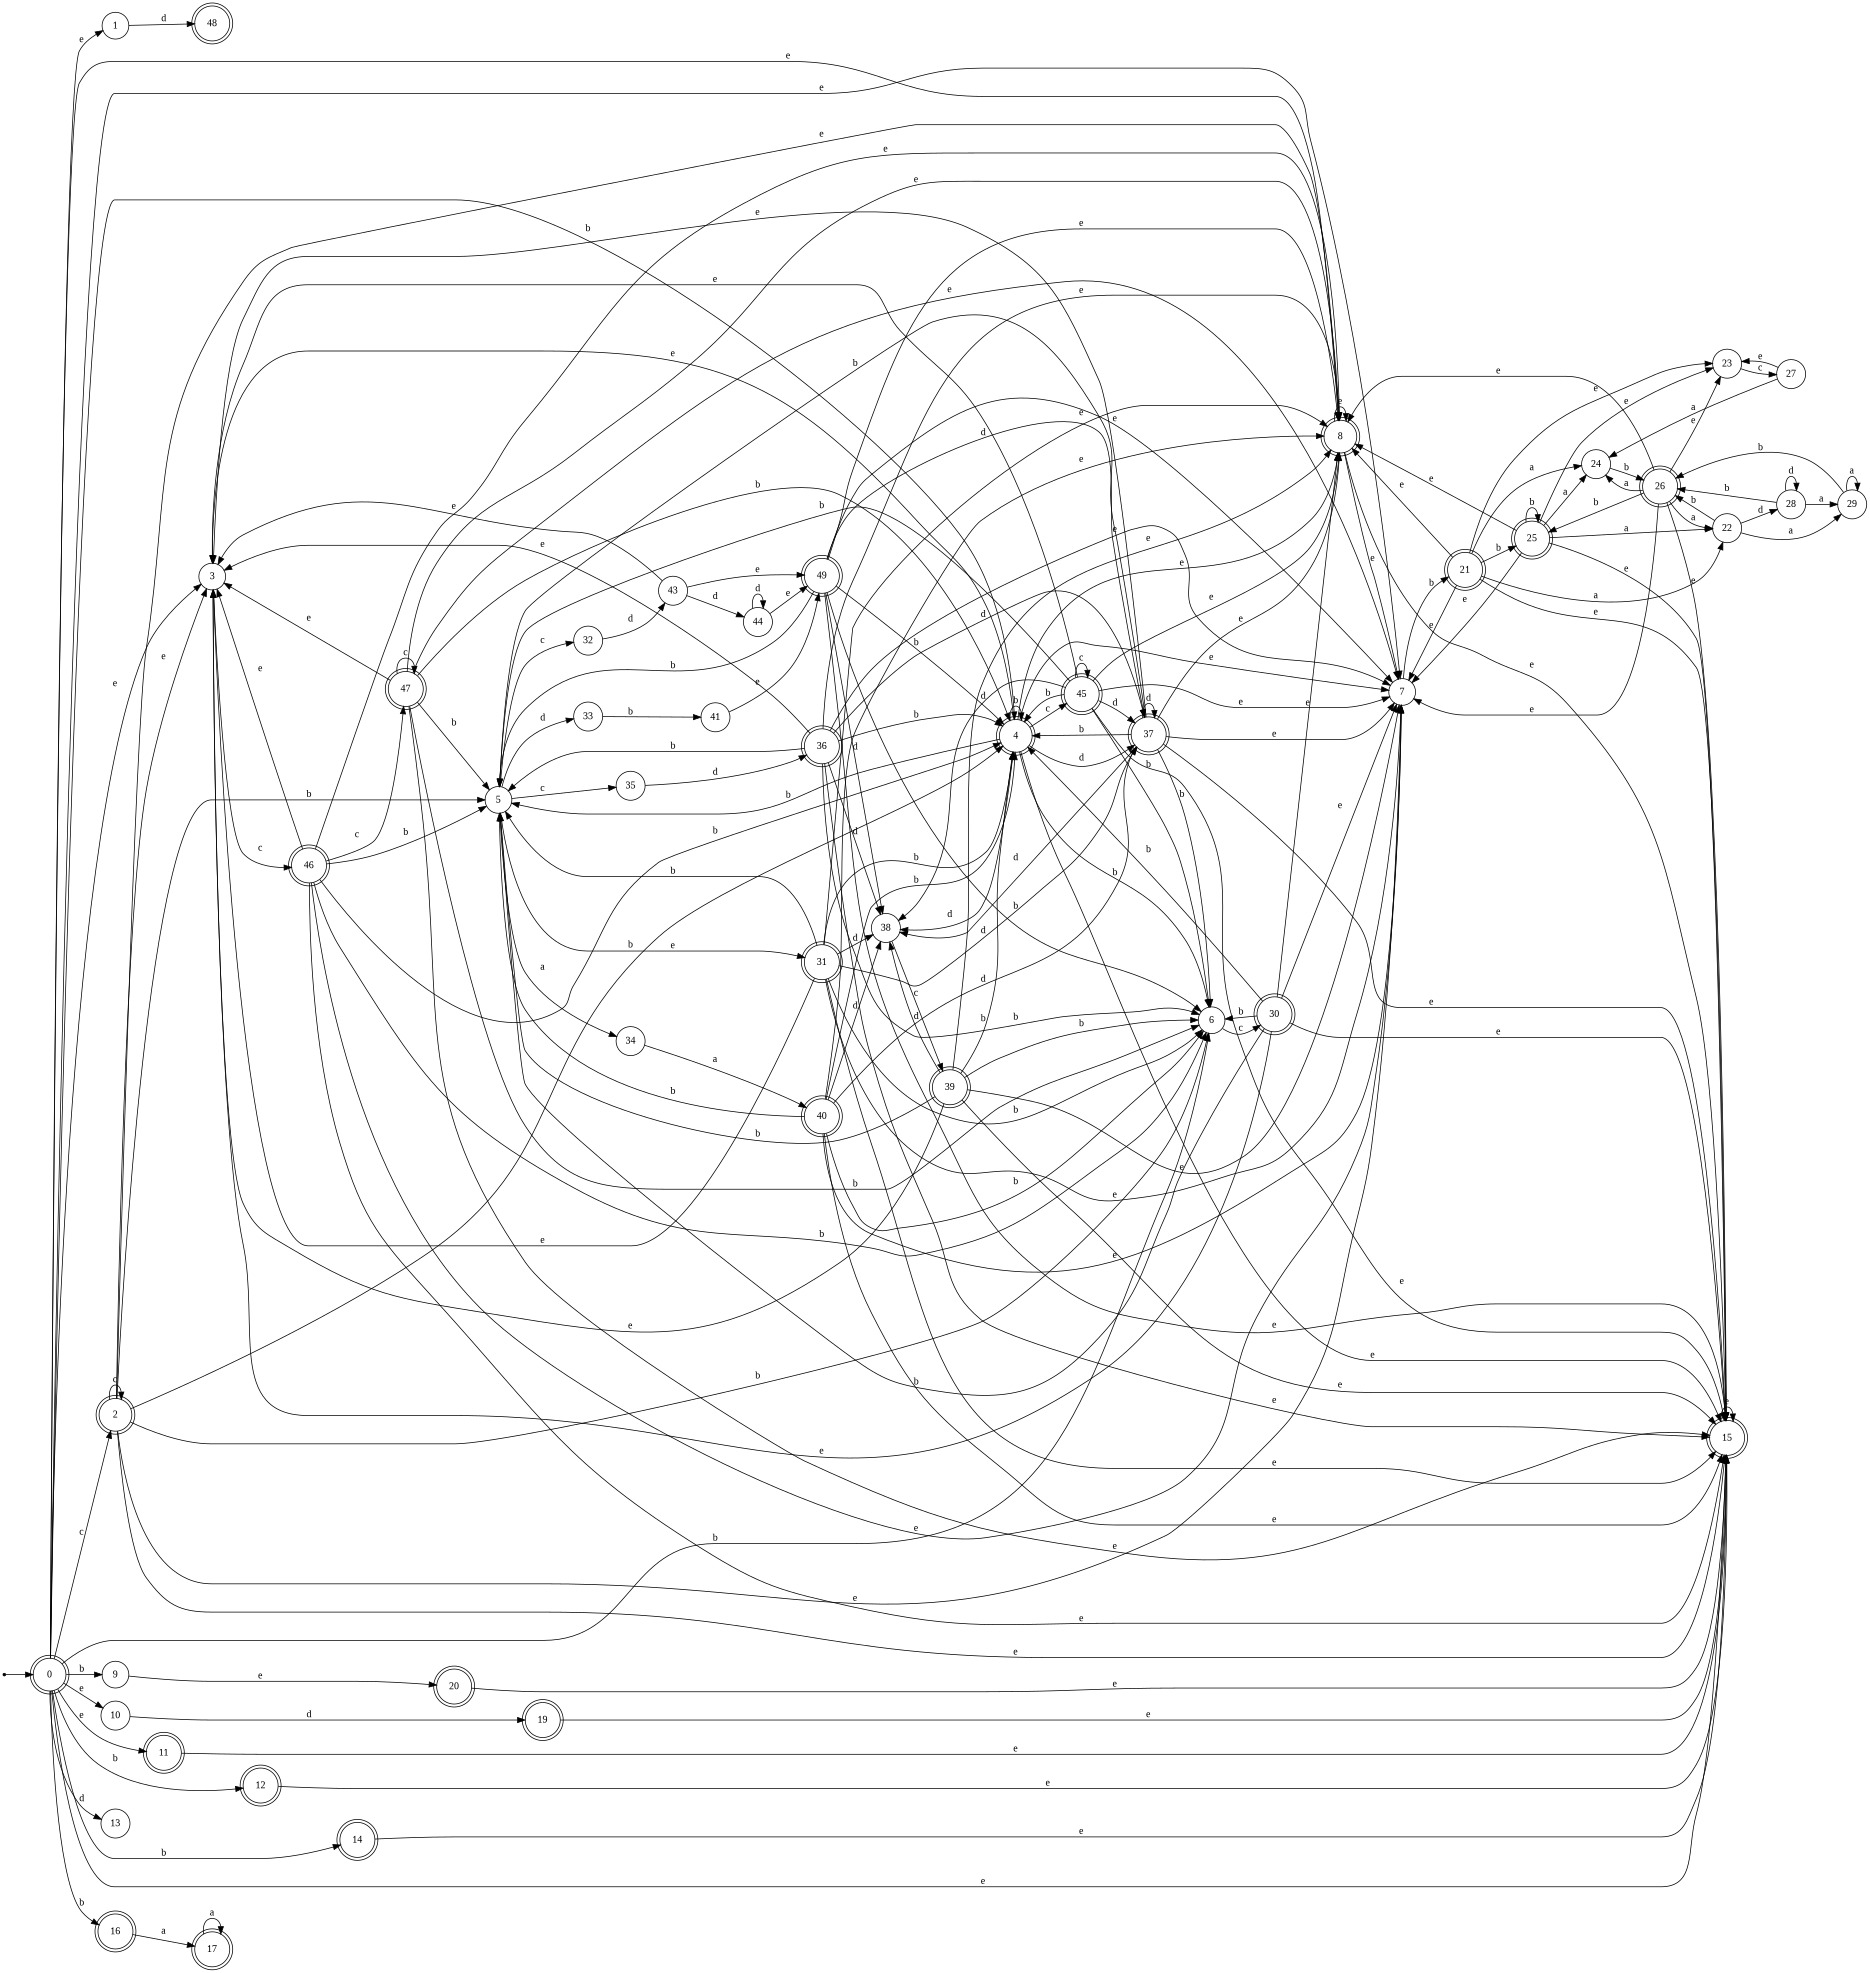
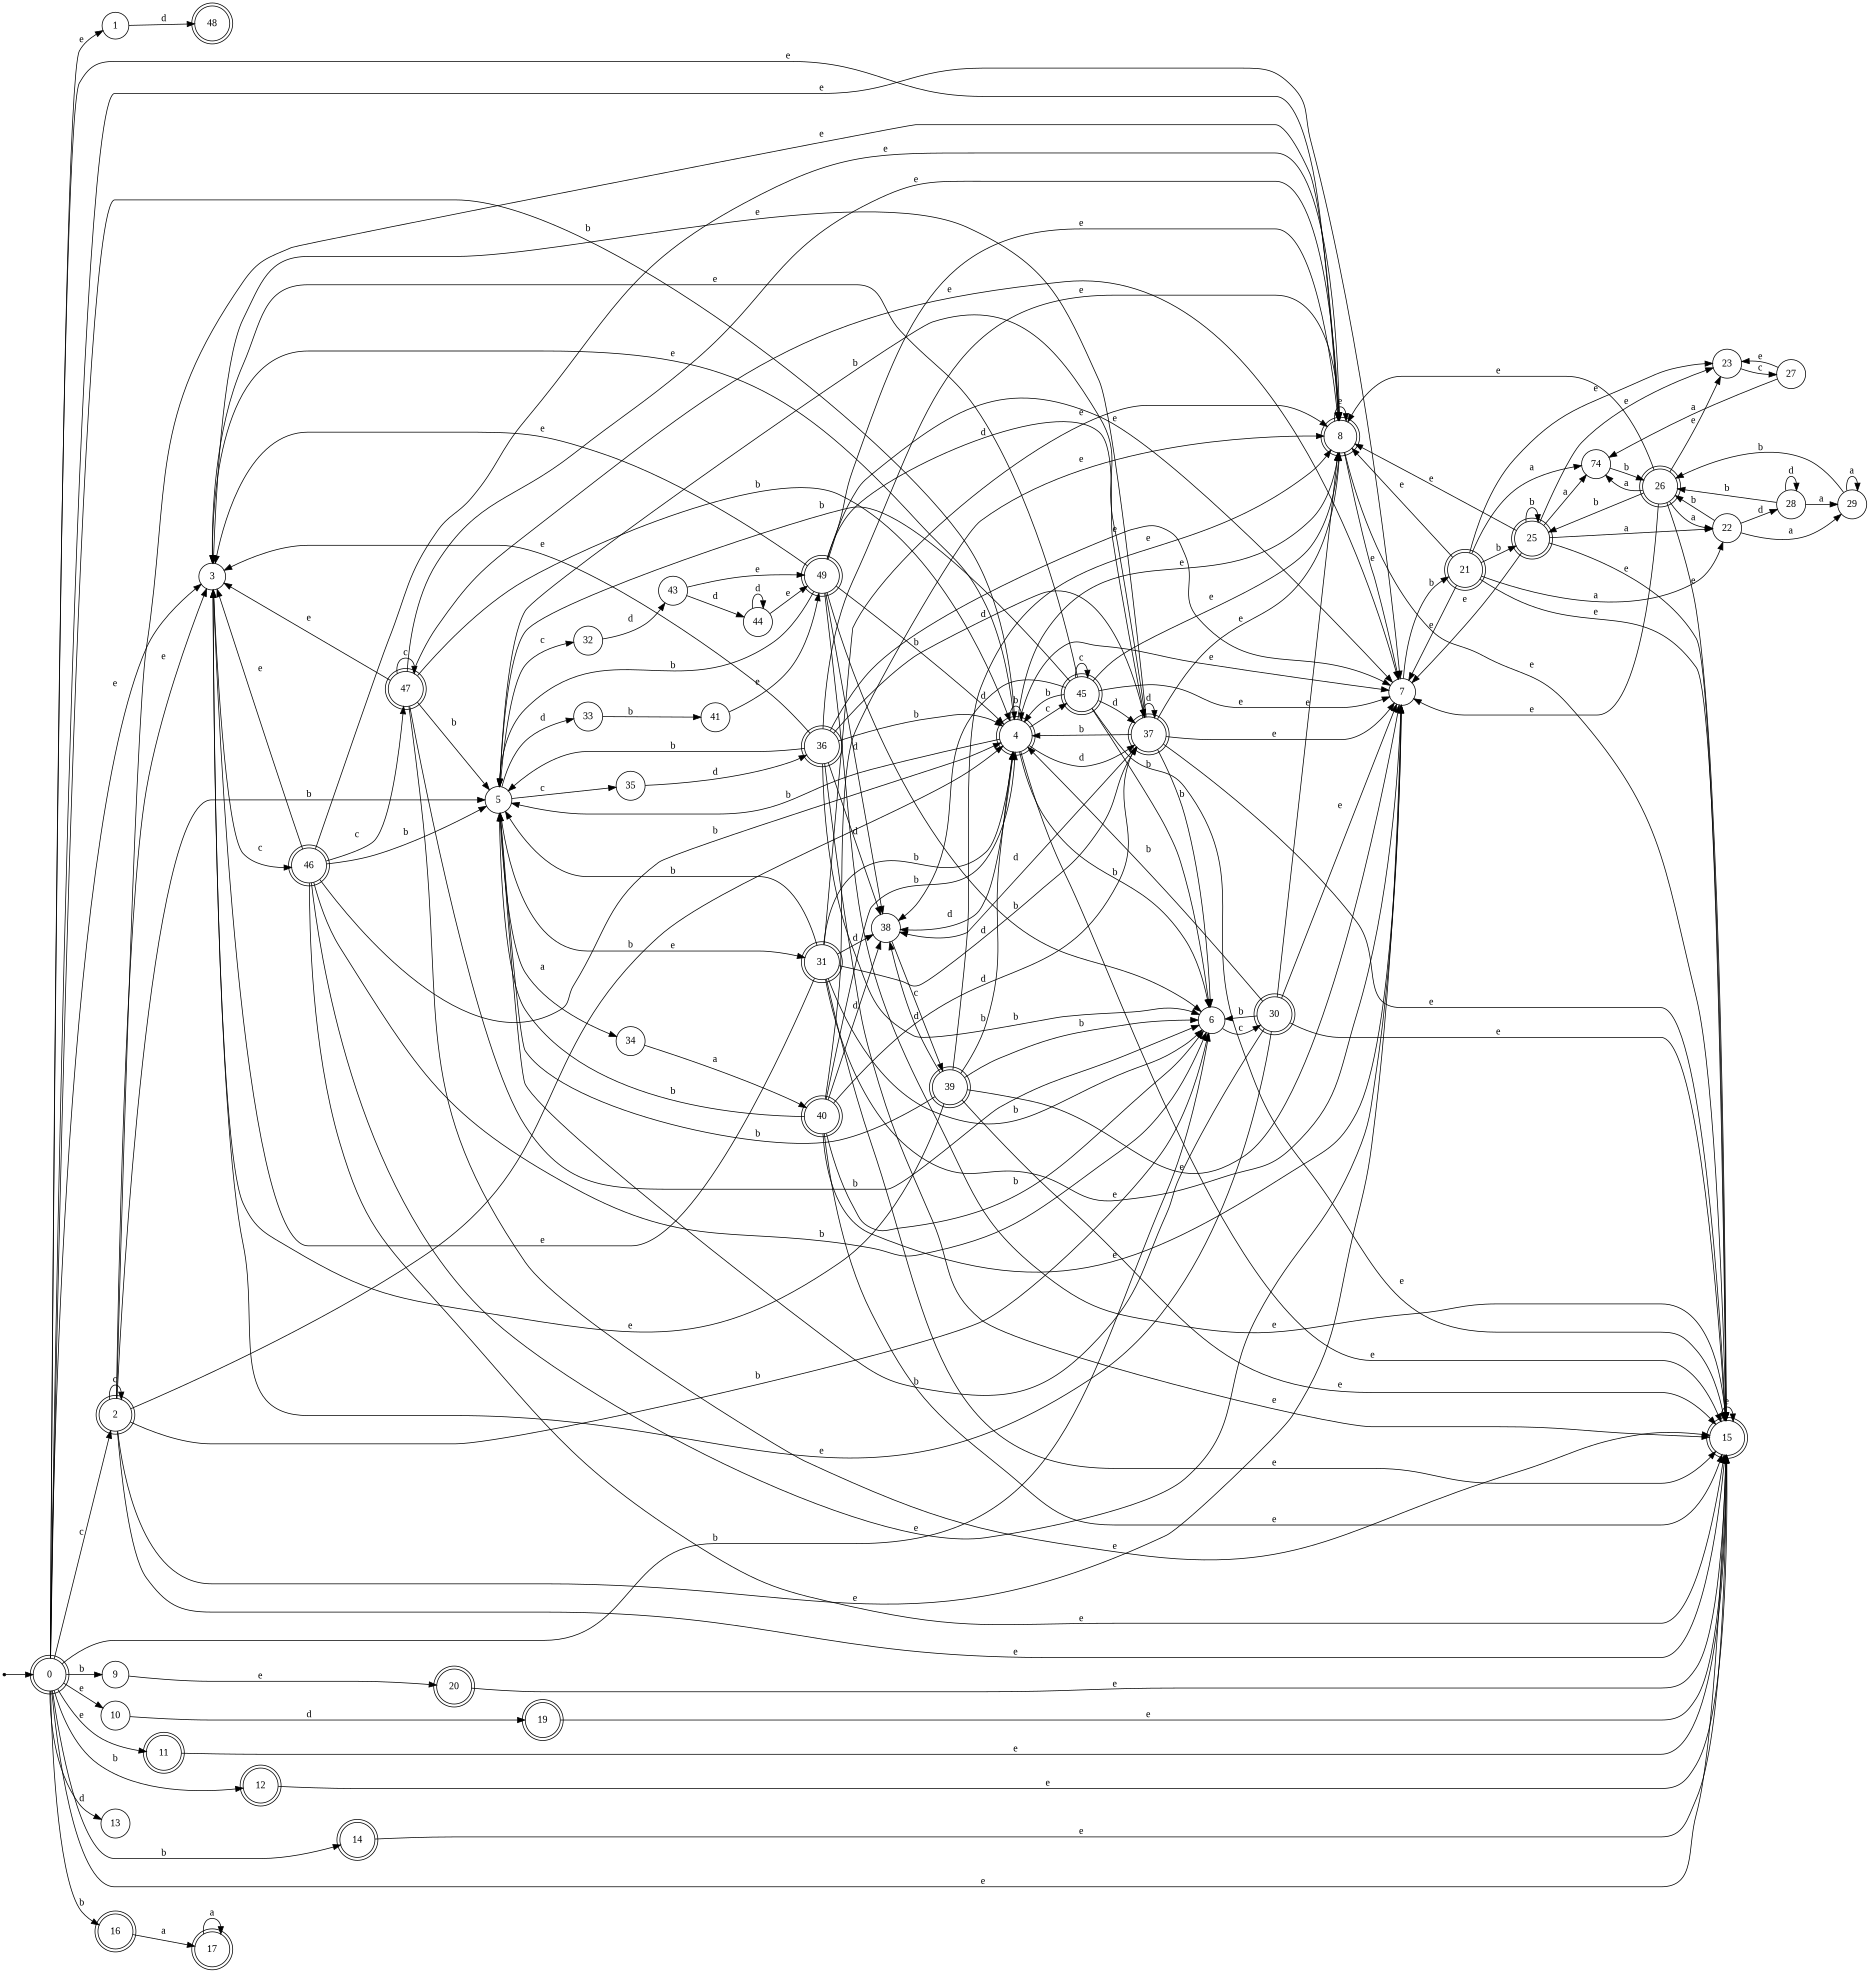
node "24": label "24" -> "74"
edge "43" -> "3": now "49" -> "3"
